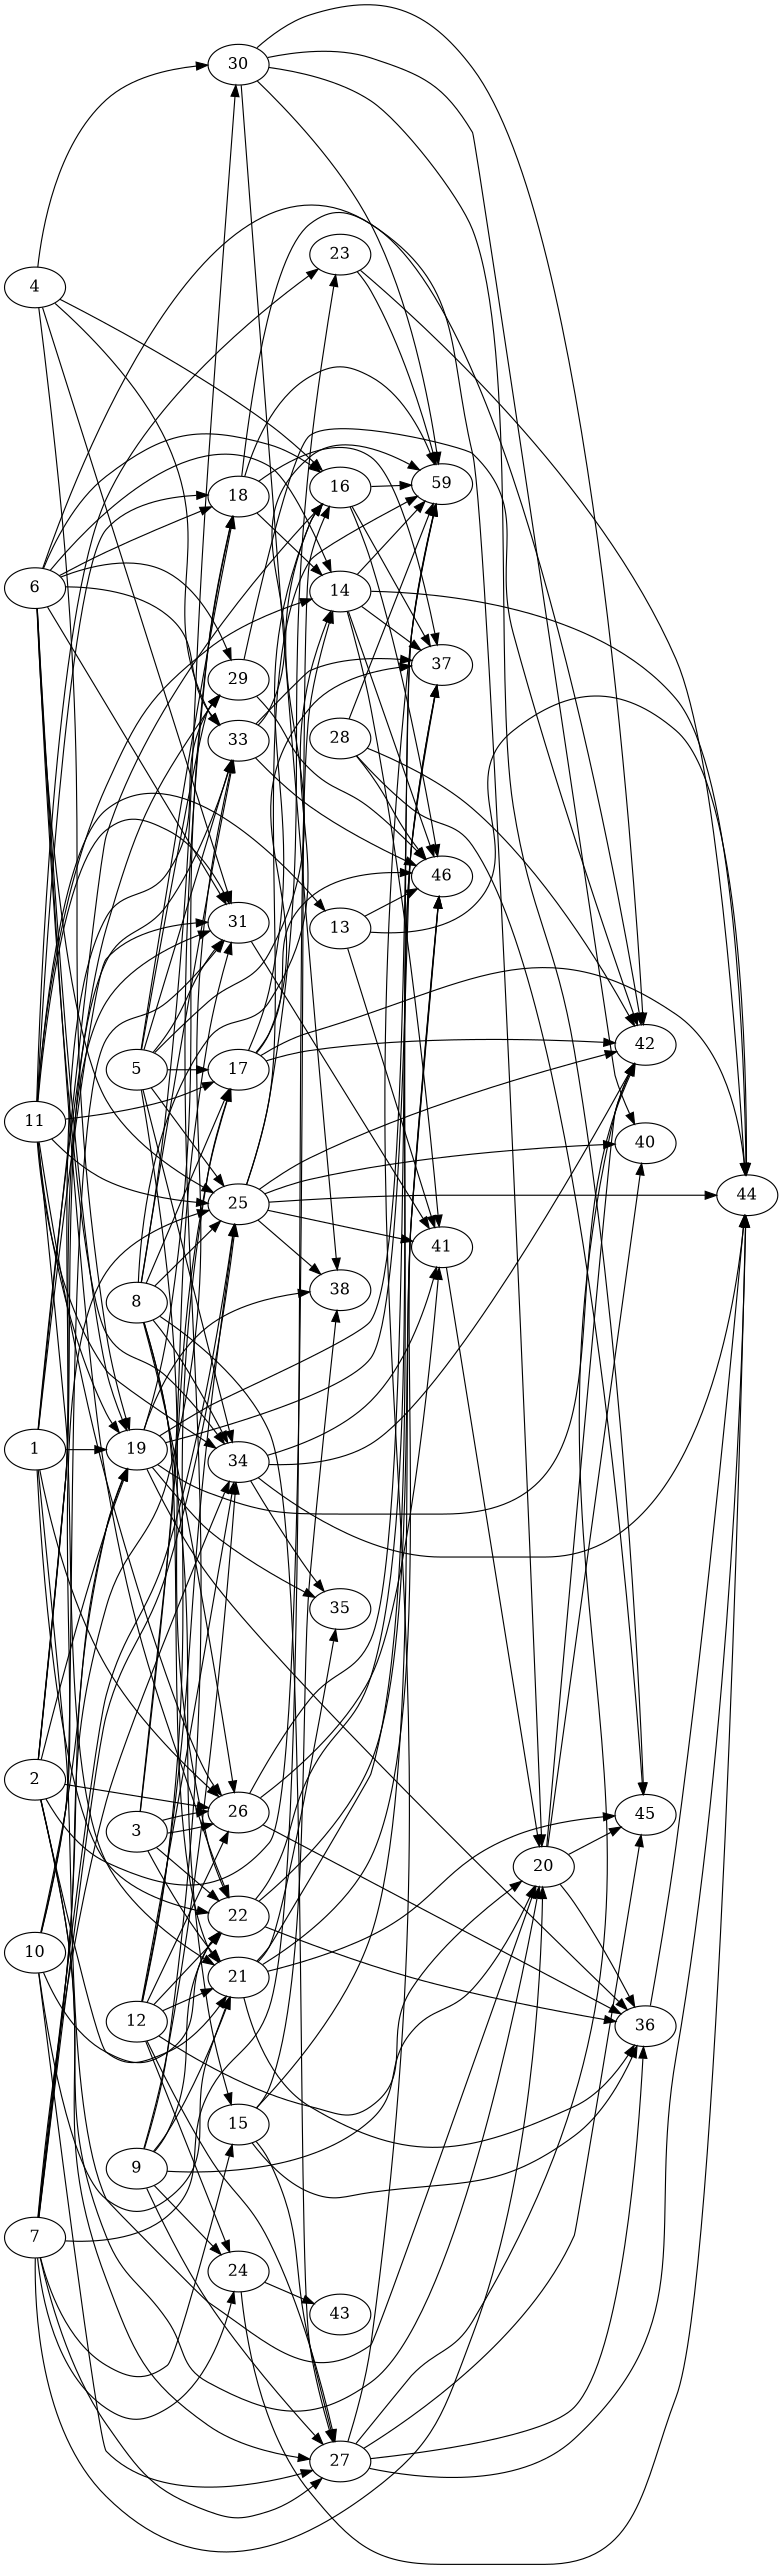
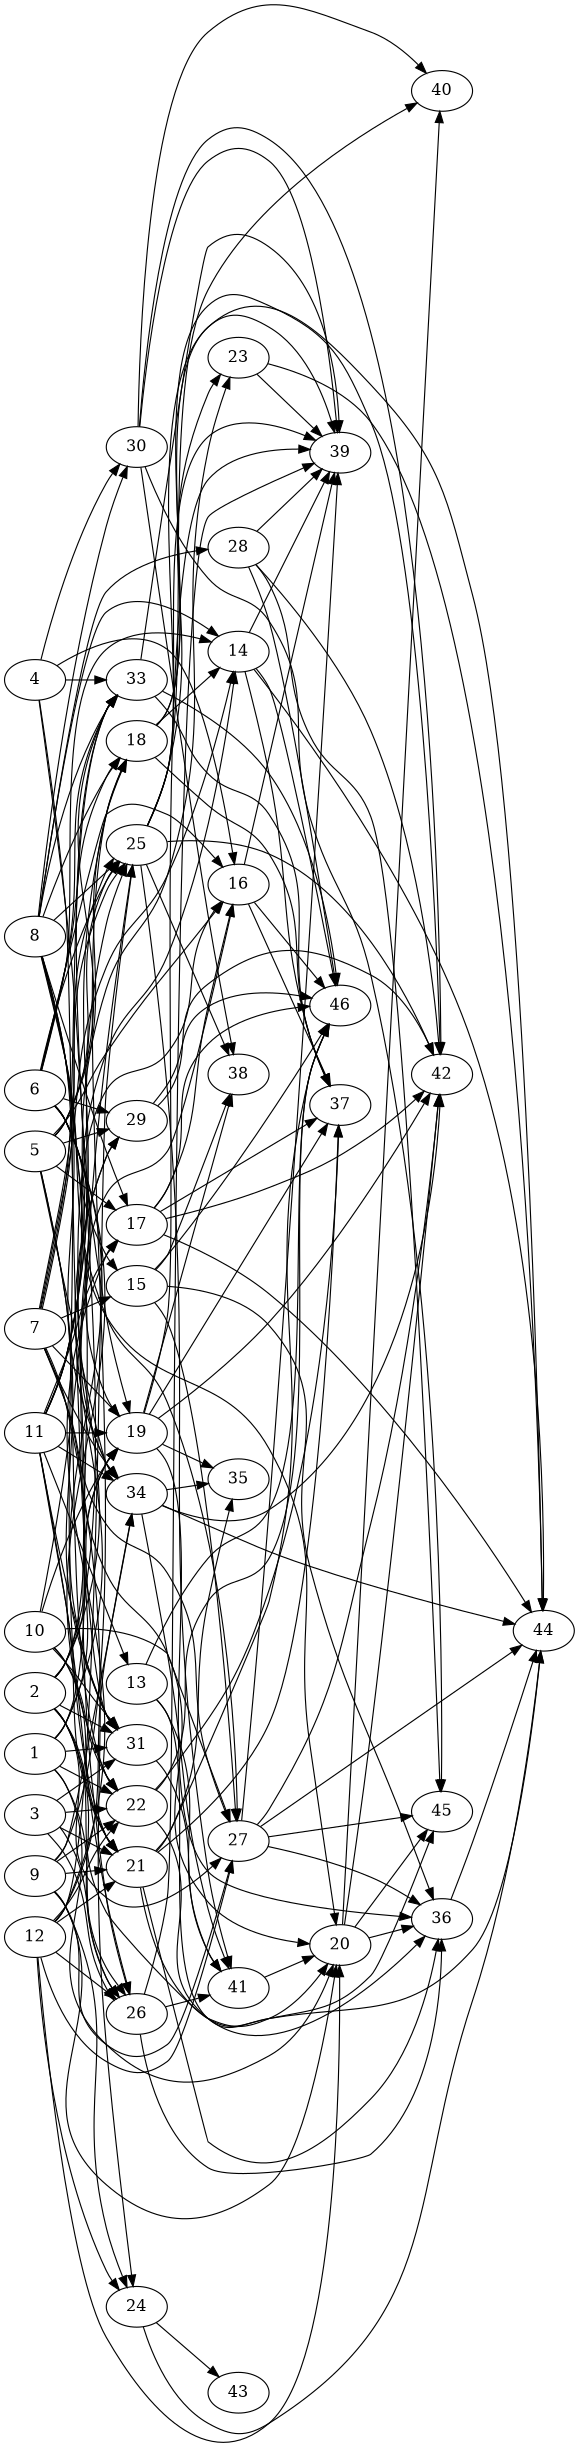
node "59": label "59" -> "39"
edge "8" -> "28": added
edge "19" -> "18": now "8" -> "18"
edge "14" -> "41": removed
edge "3" -> "17": removed
